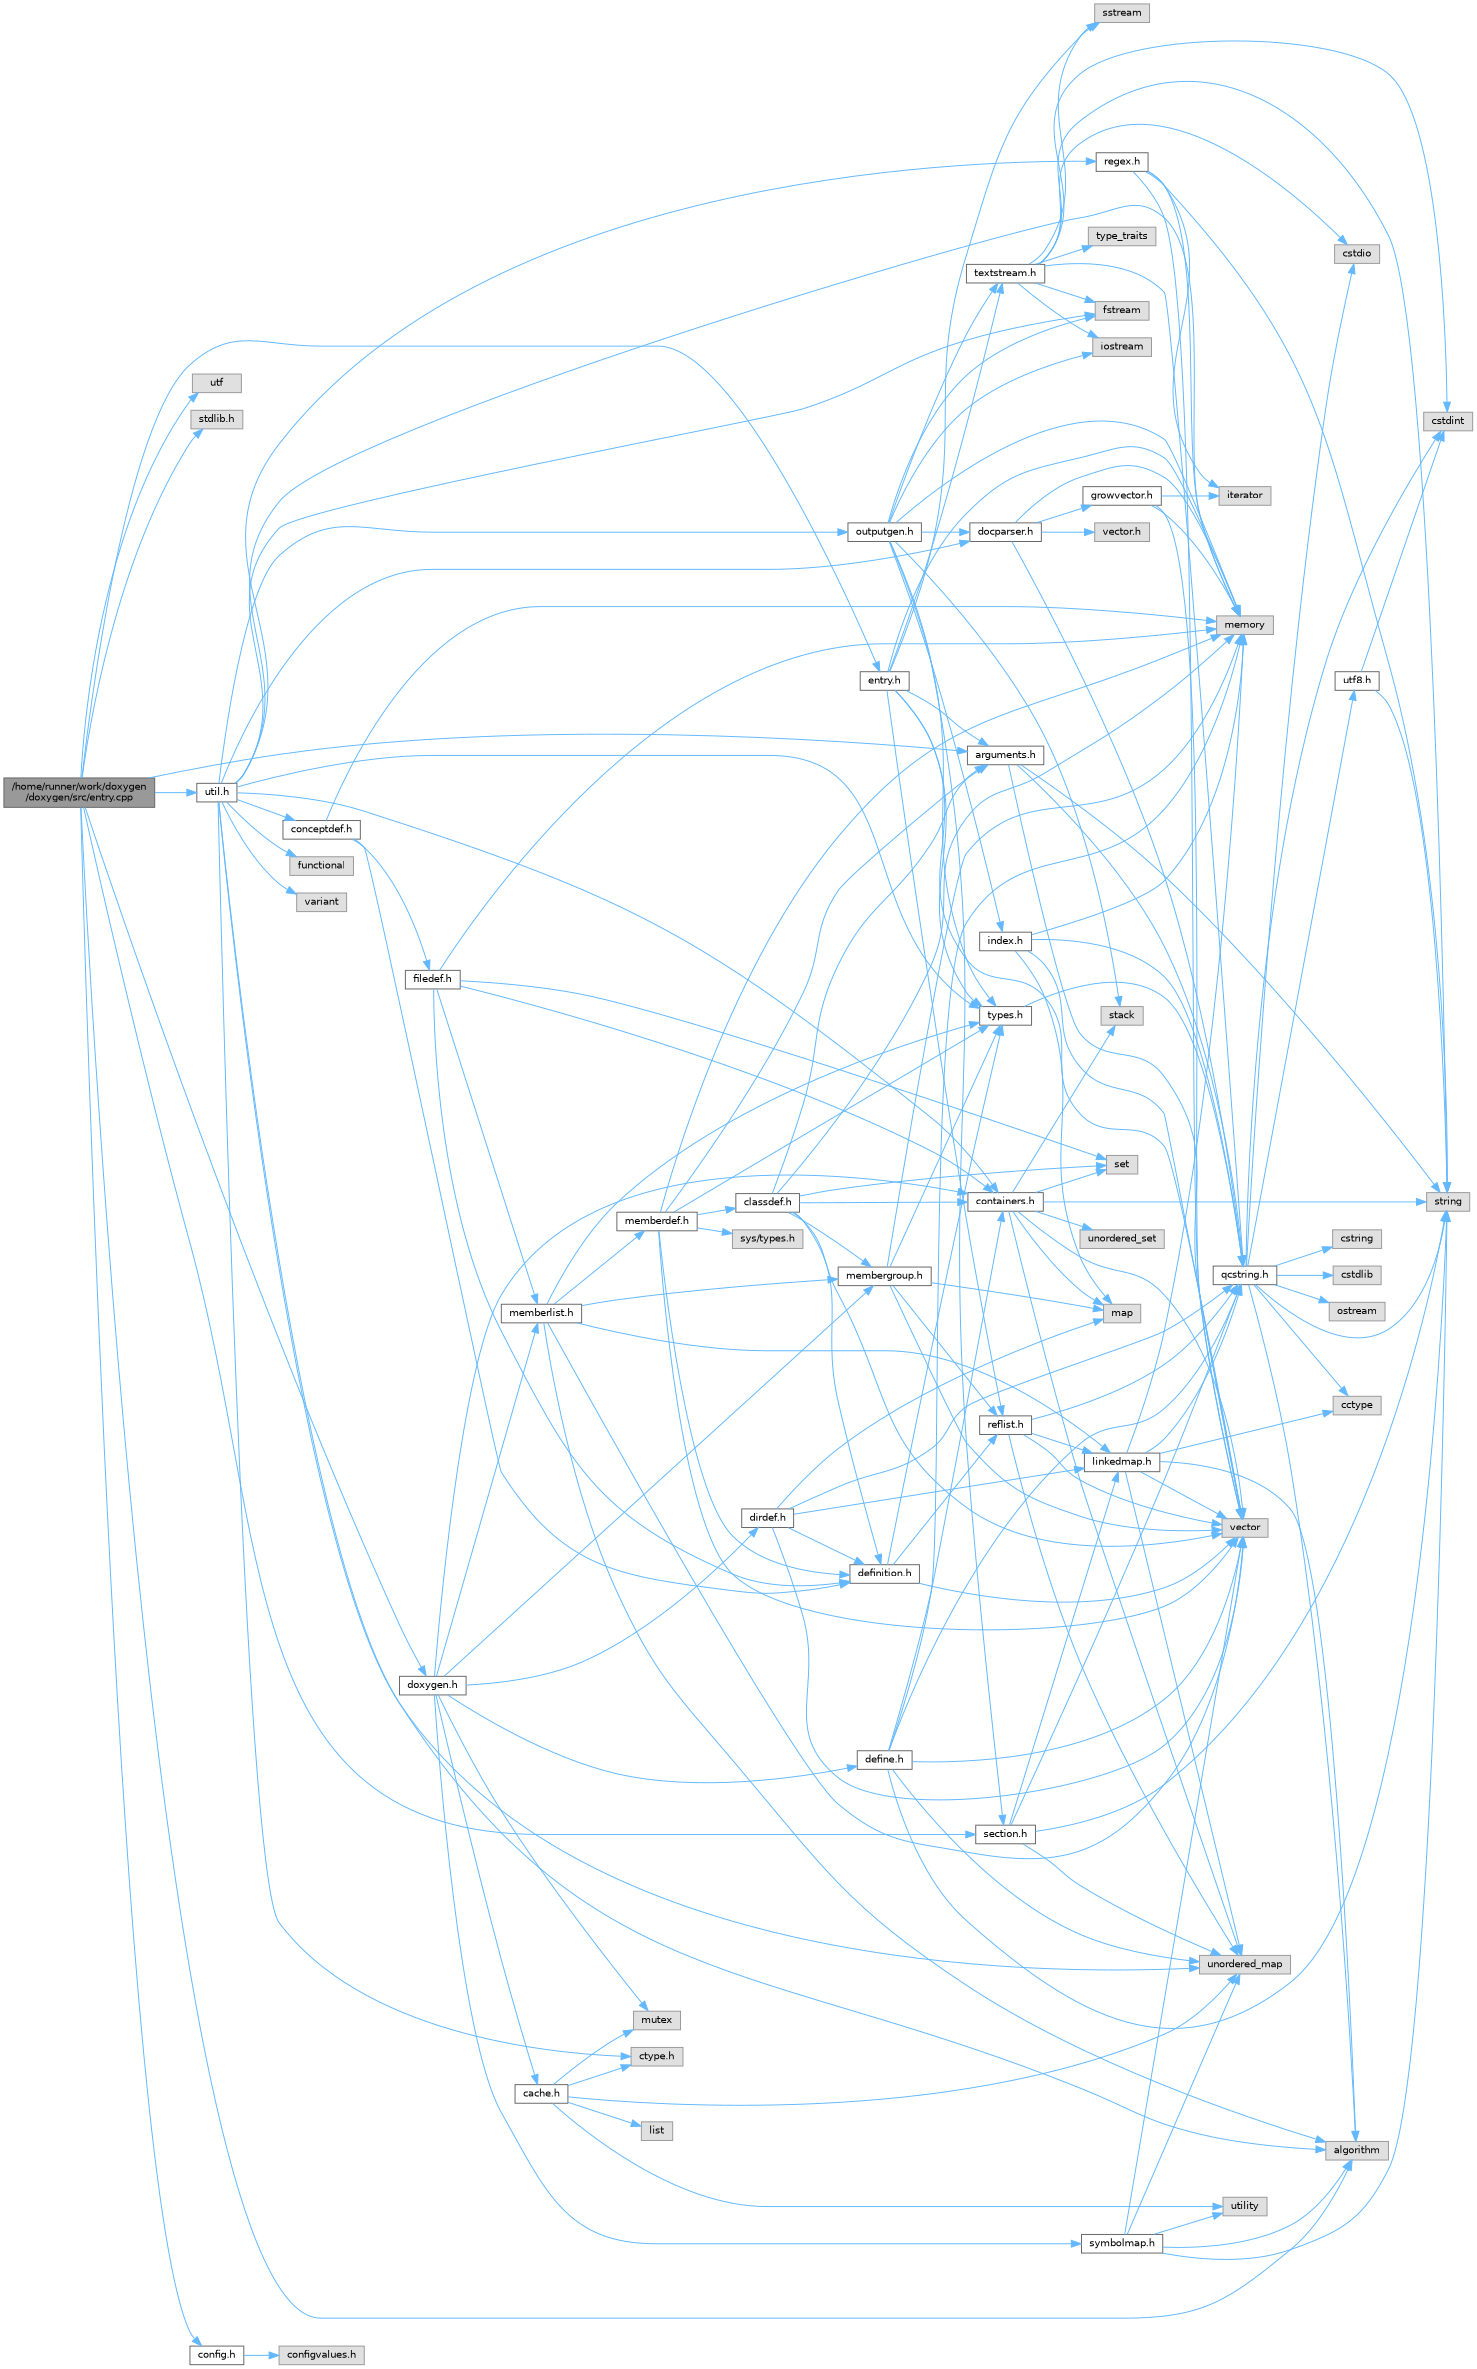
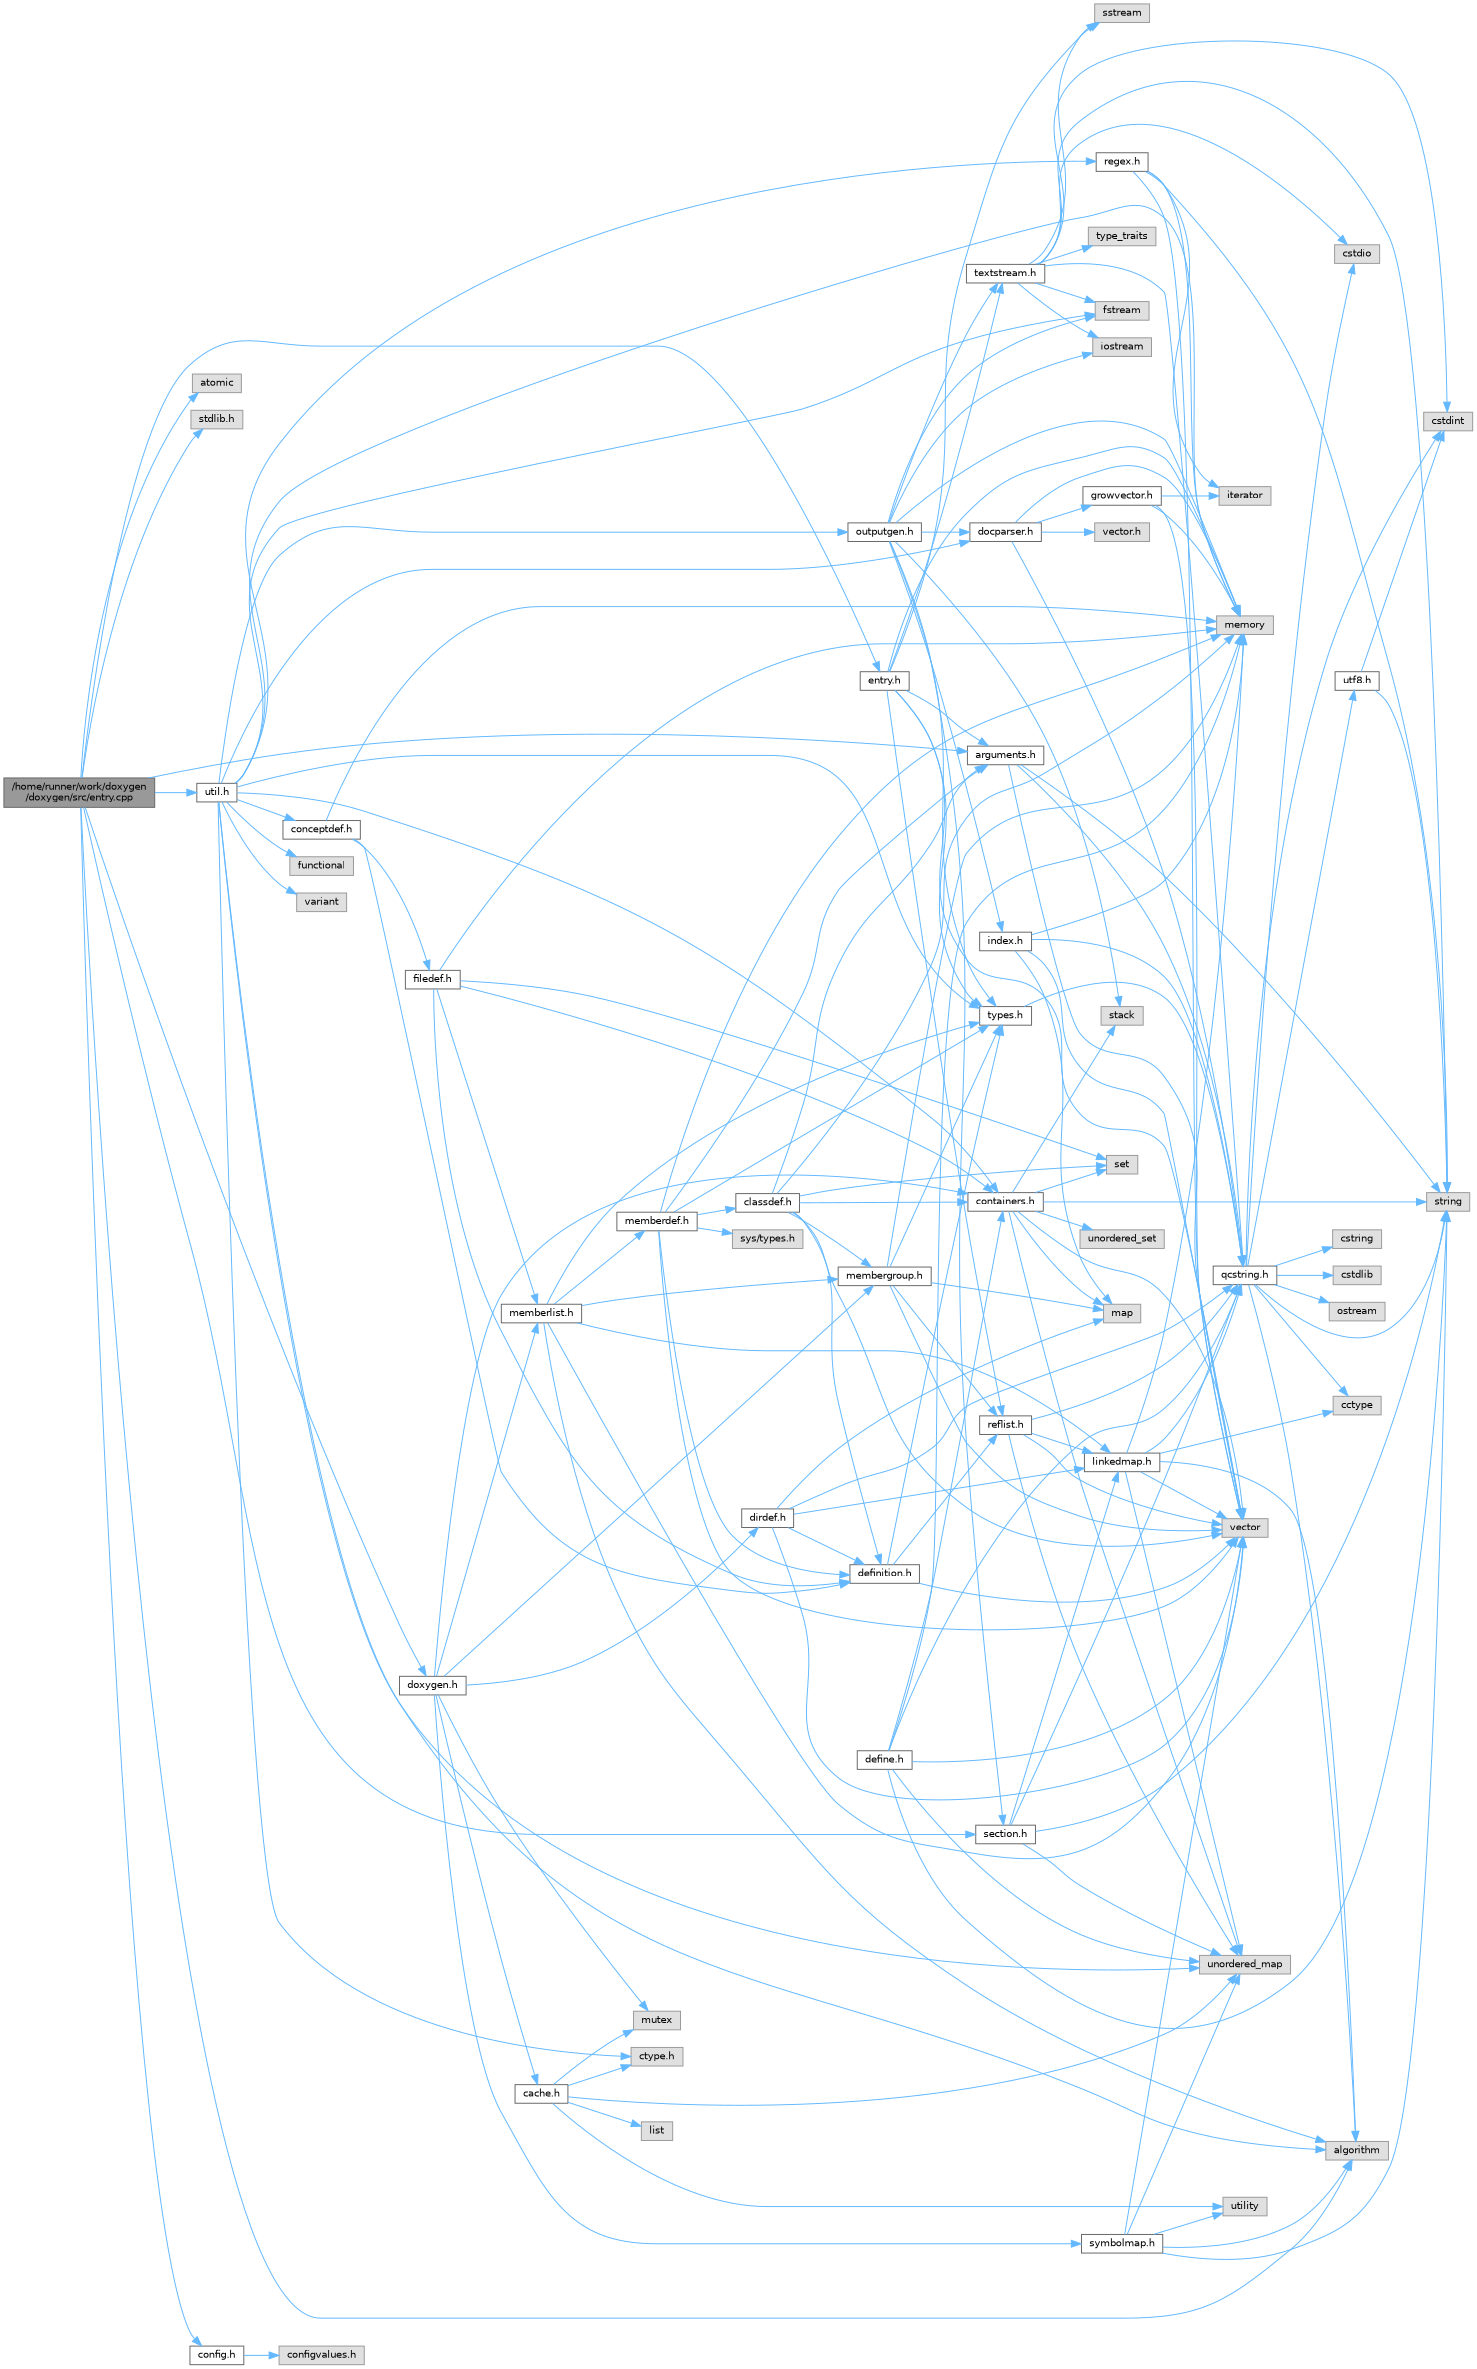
node "utf": label "utf" -> "atomic"
edge "doxygen.h" -> "define.h": removed
